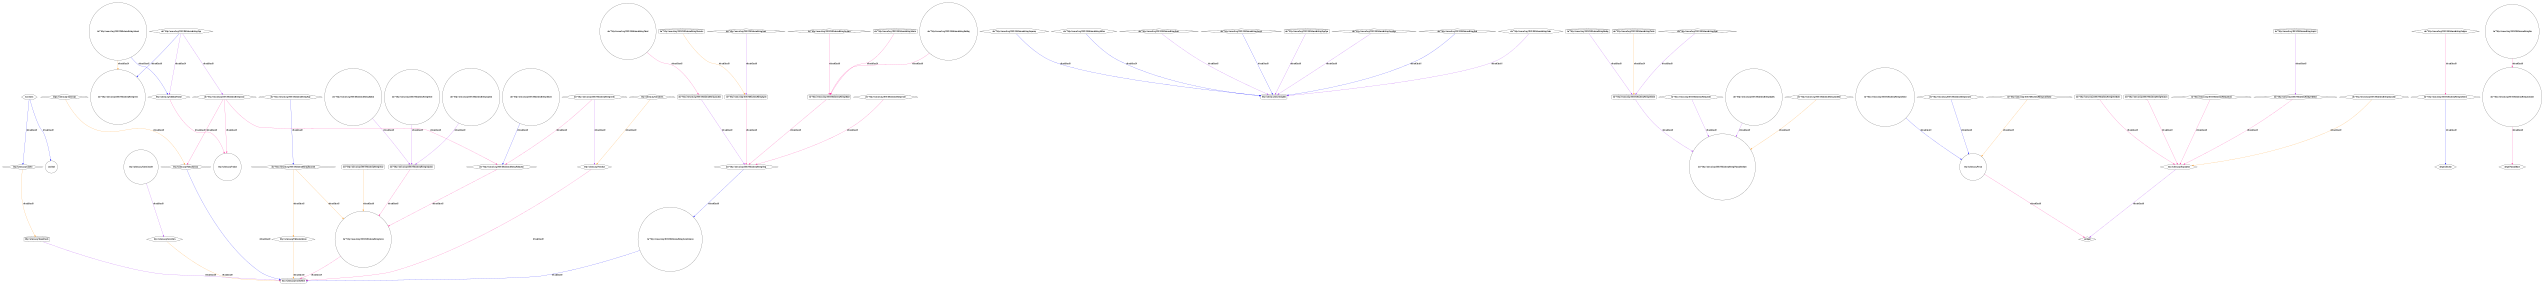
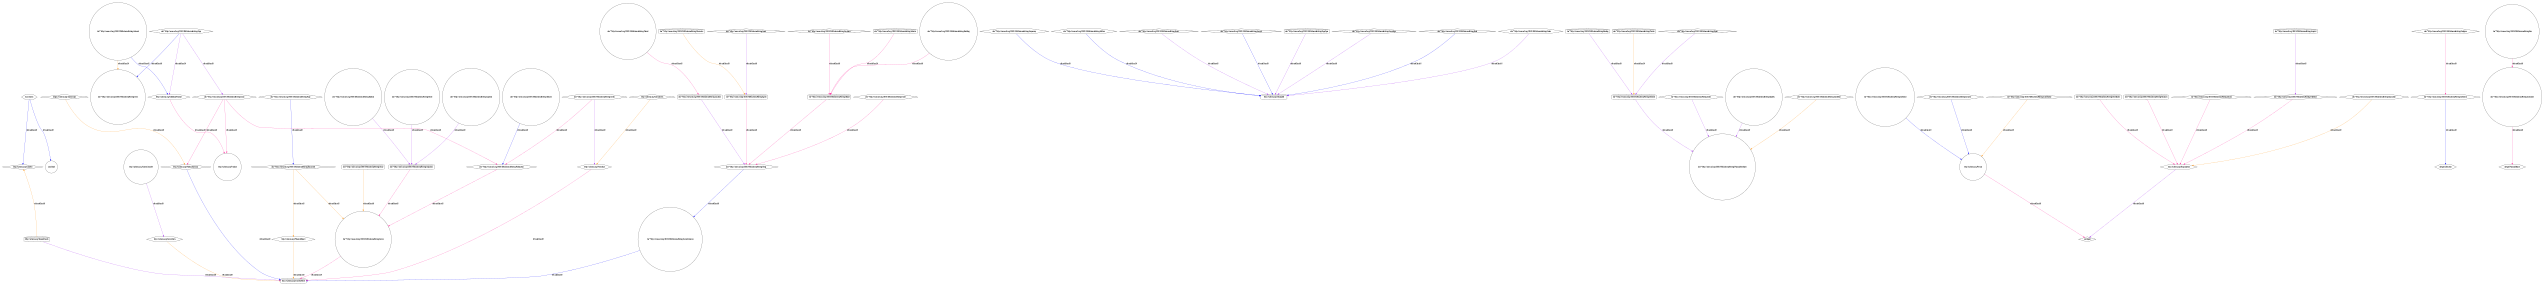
node "http://schema.schema/Intangible": label "http://schema.schema/Intangible" -> "http://schema.org/Intangible"
edge "http://schema.org/CoverArt" -> "http://schema.org/VisualArtwork": reversed
node "http://schema.org/PublicationVolume": label "http://schema.org/PublicationVolume" -> "http://schema.org/PhysicalObject"
